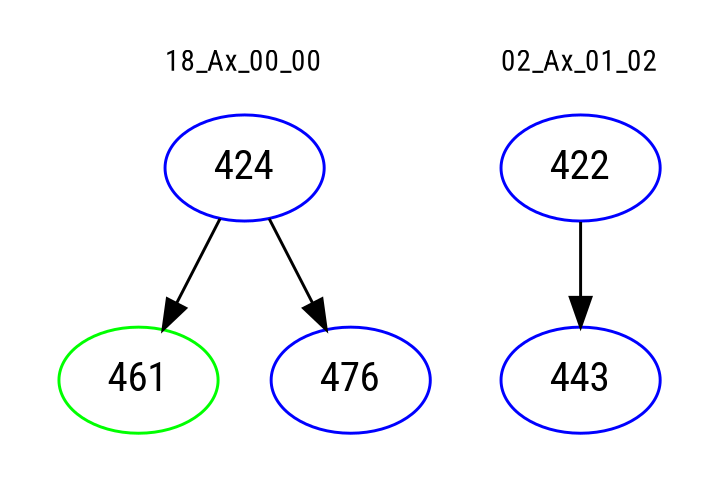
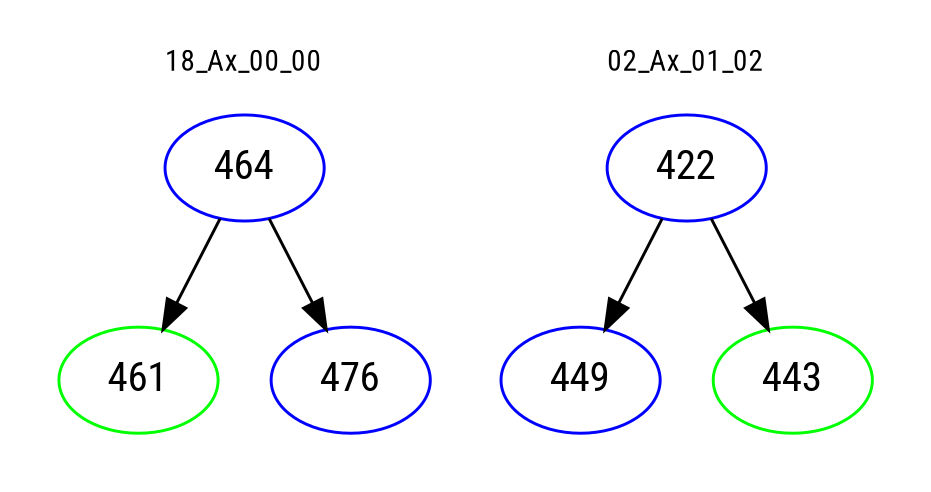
node "424": label "424" -> "464"
node "443": color blue -> green
node "449": added
